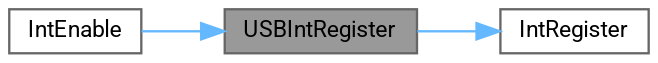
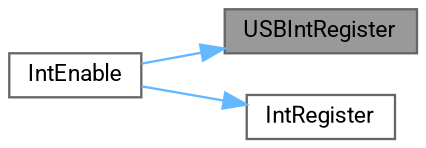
edge "USBIntRegister" -> "IntRegister": now "IntEnable" -> "IntRegister"
